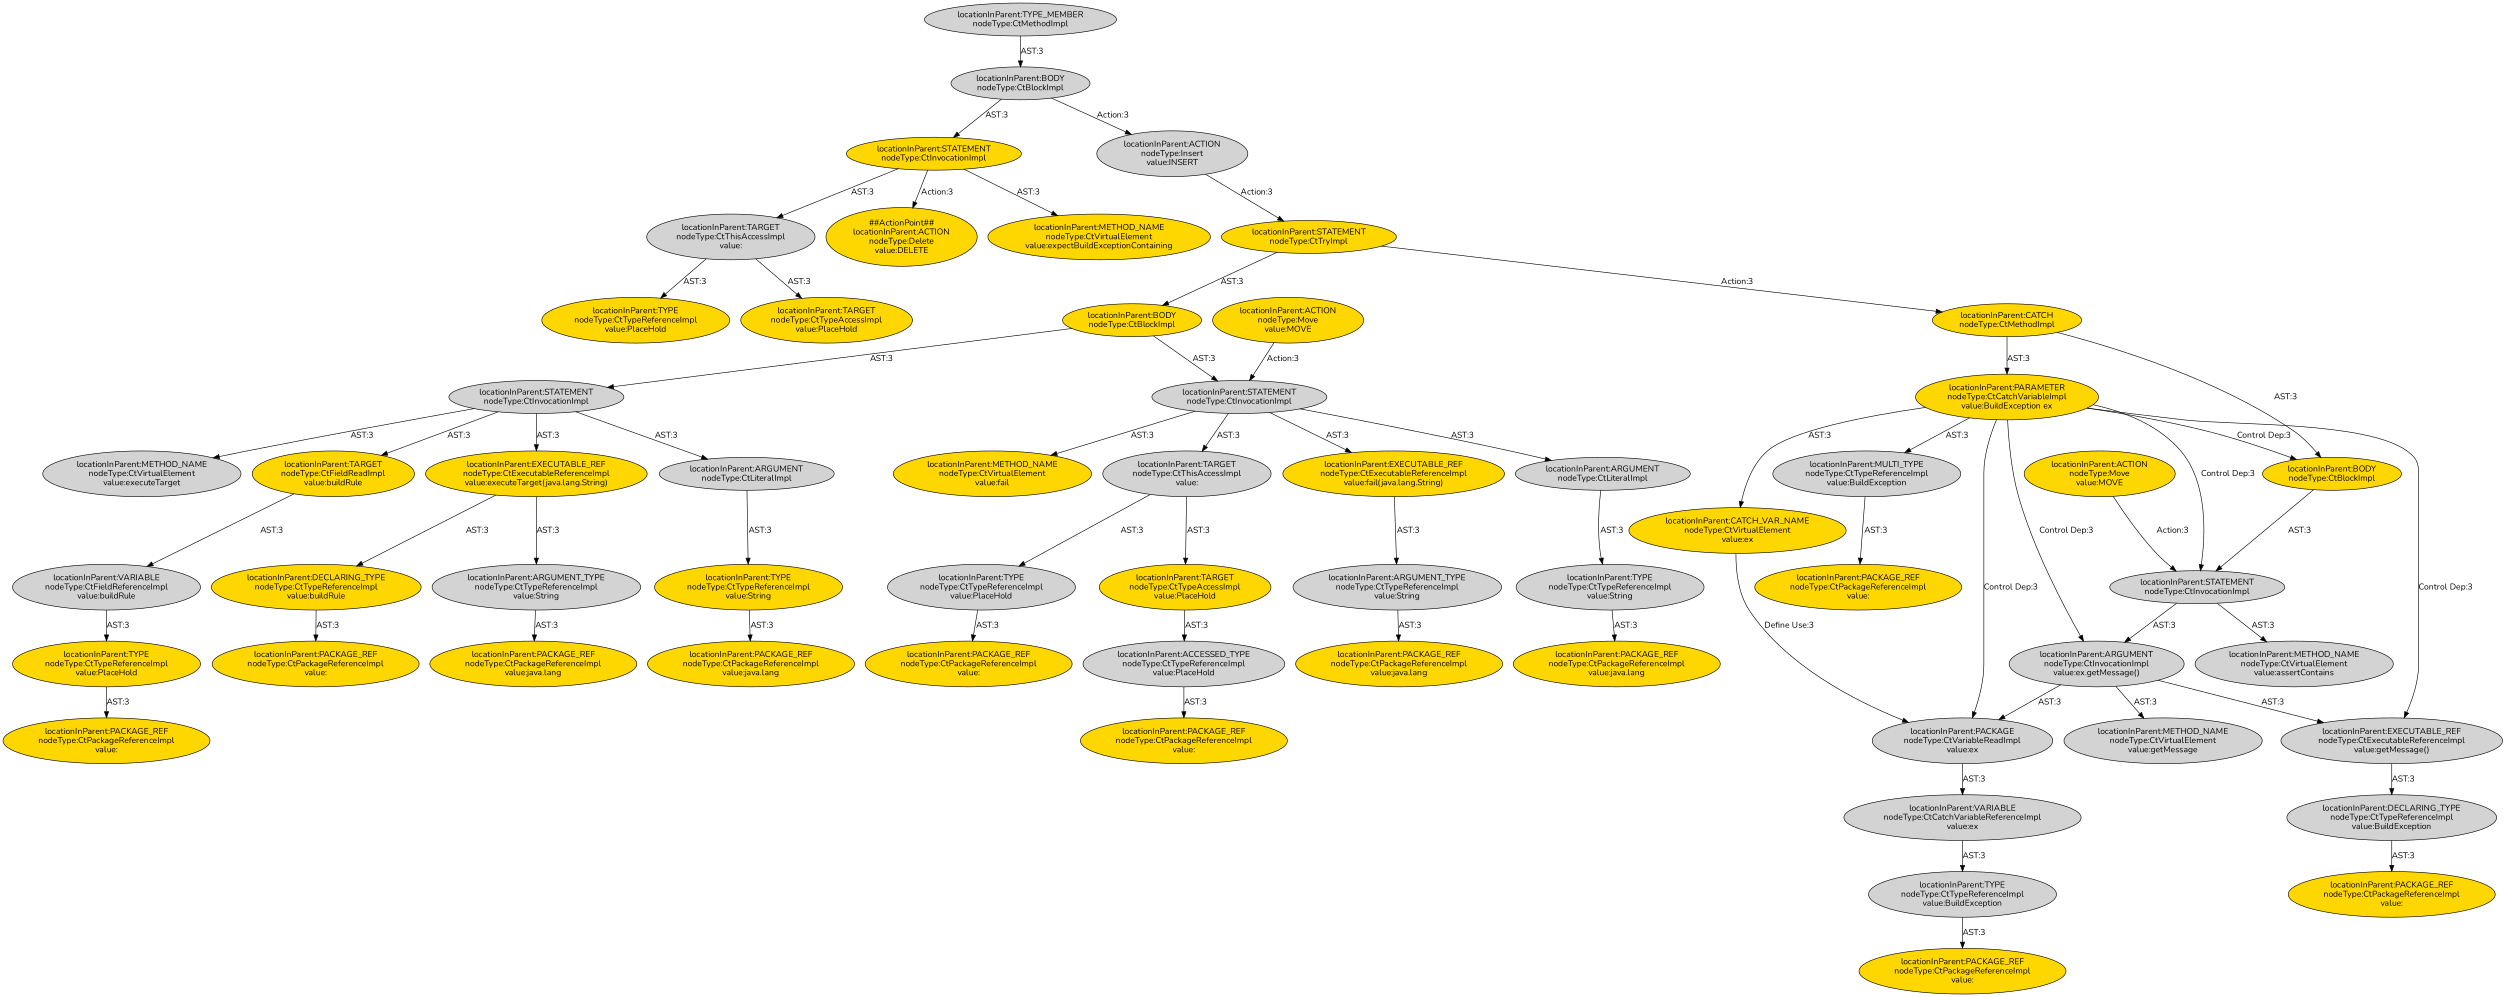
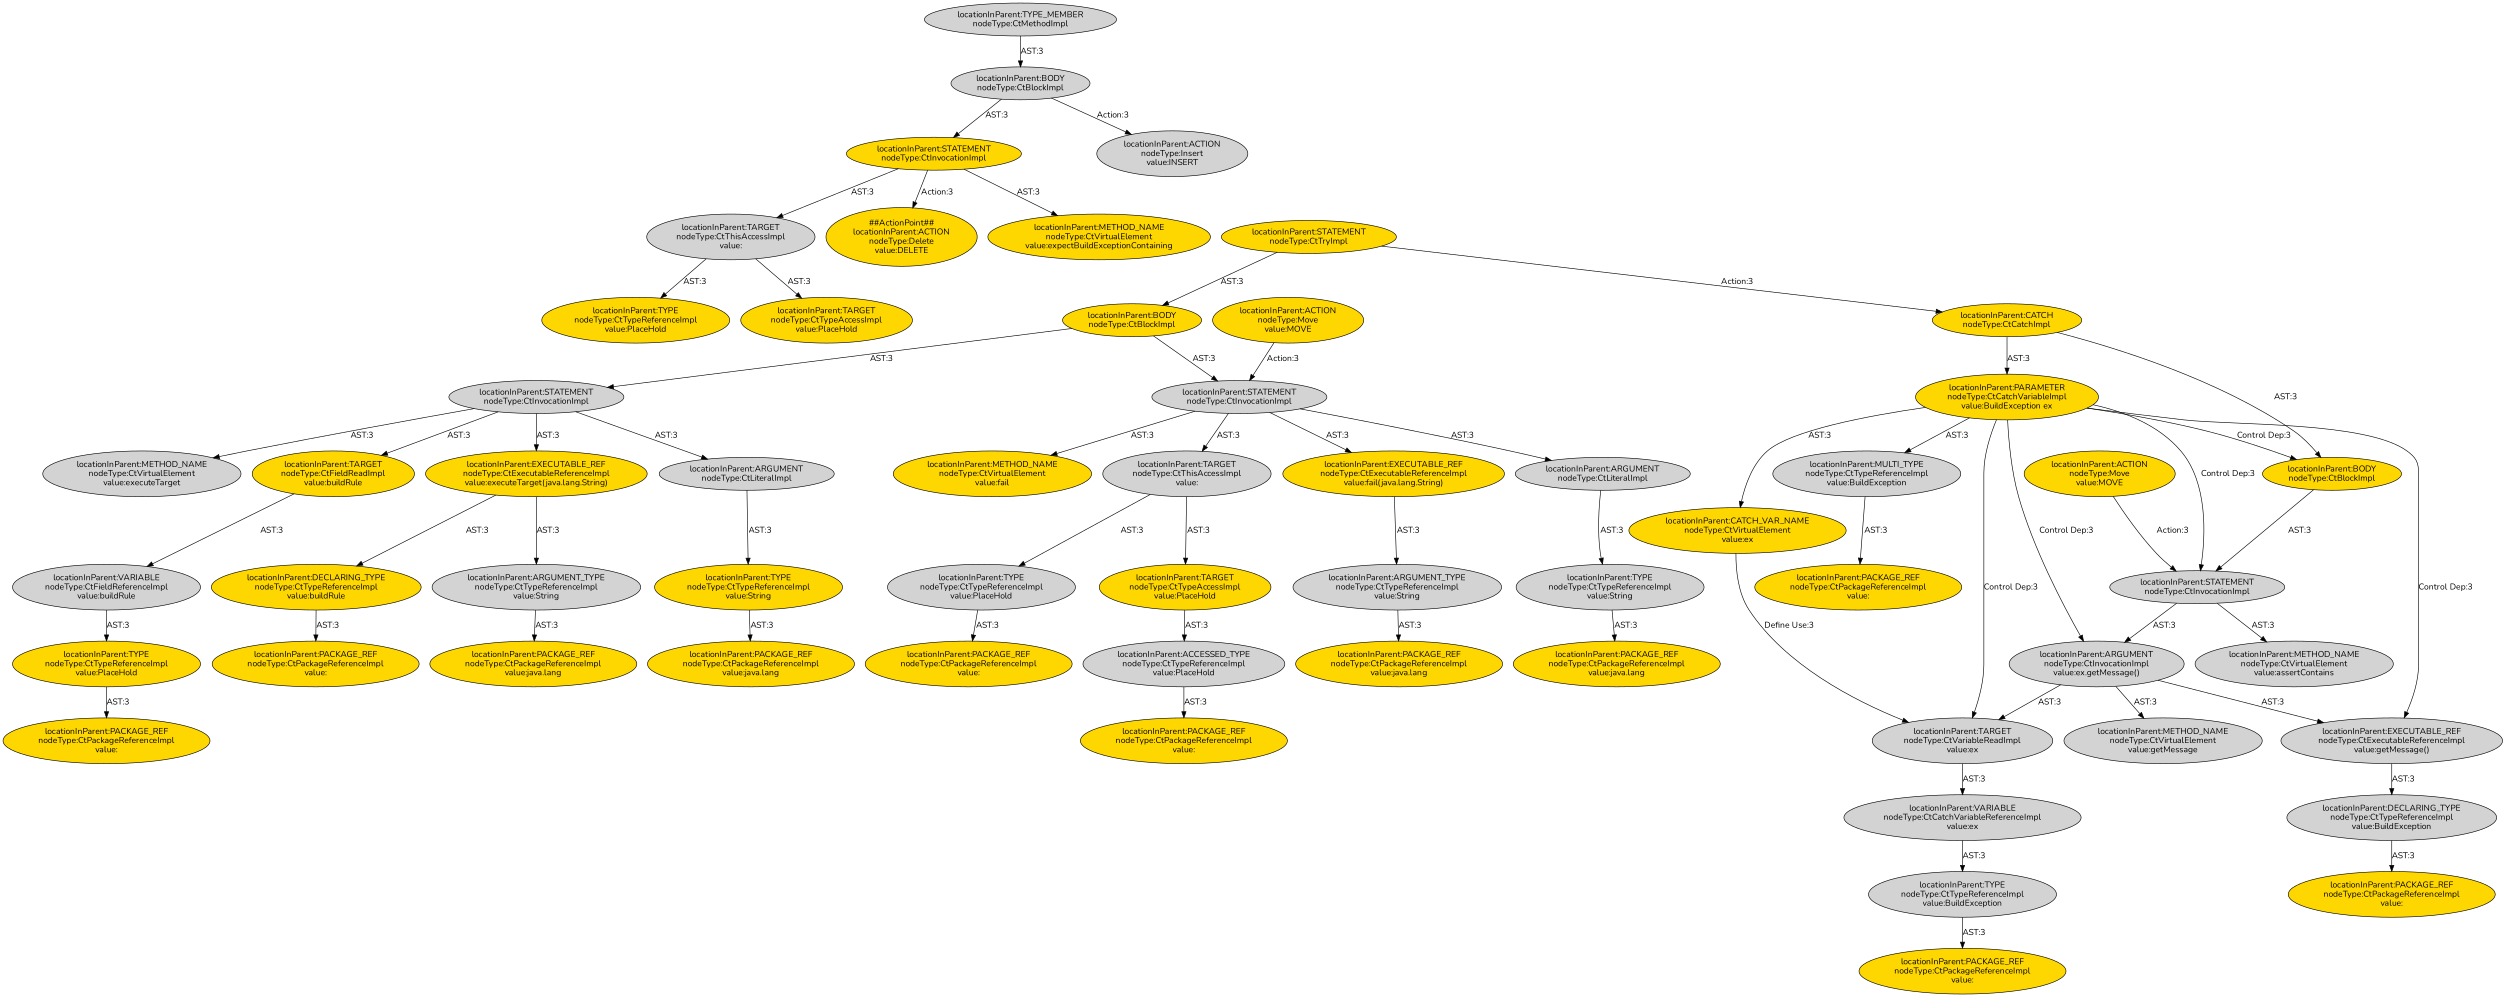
edge "locationInParent:ACTION nodeType:Insert value:INSERT" -> "locationInParent:STATEMENT nodeType:CtTryImpl": removed, label "Action:3"
node "locationInParent:CATCH nodeType:CtMethodImpl": label "locationInParent:CATCH nodeType:CtMethodImpl" -> "locationInParent:CATCH nodeType:CtCatchImpl"
node "locationInParent:PACKAGE nodeType:CtVariableReadImpl value:ex": label "locationInParent:PACKAGE nodeType:CtVariableReadImpl value:ex" -> "locationInParent:TARGET nodeType:CtVariableReadImpl value:ex"
